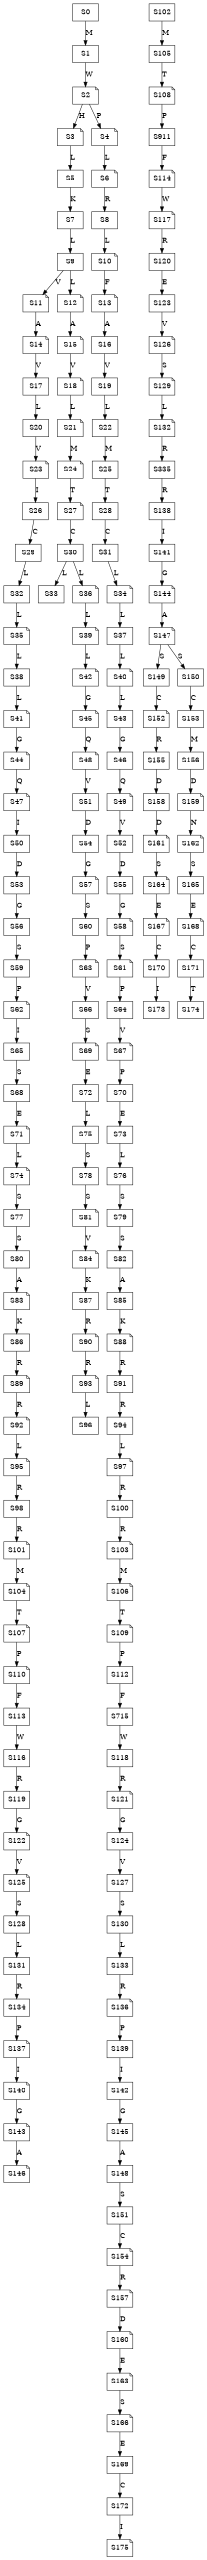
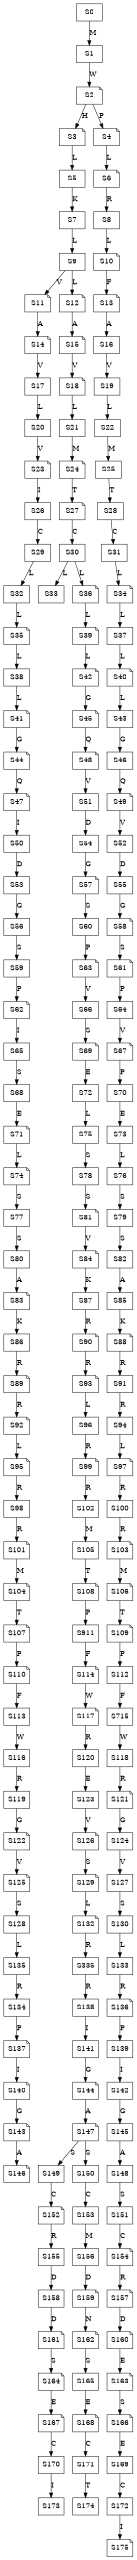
node "S21": shape note -> box
node "S99": added
node "S131": label "S131" -> "S135"
